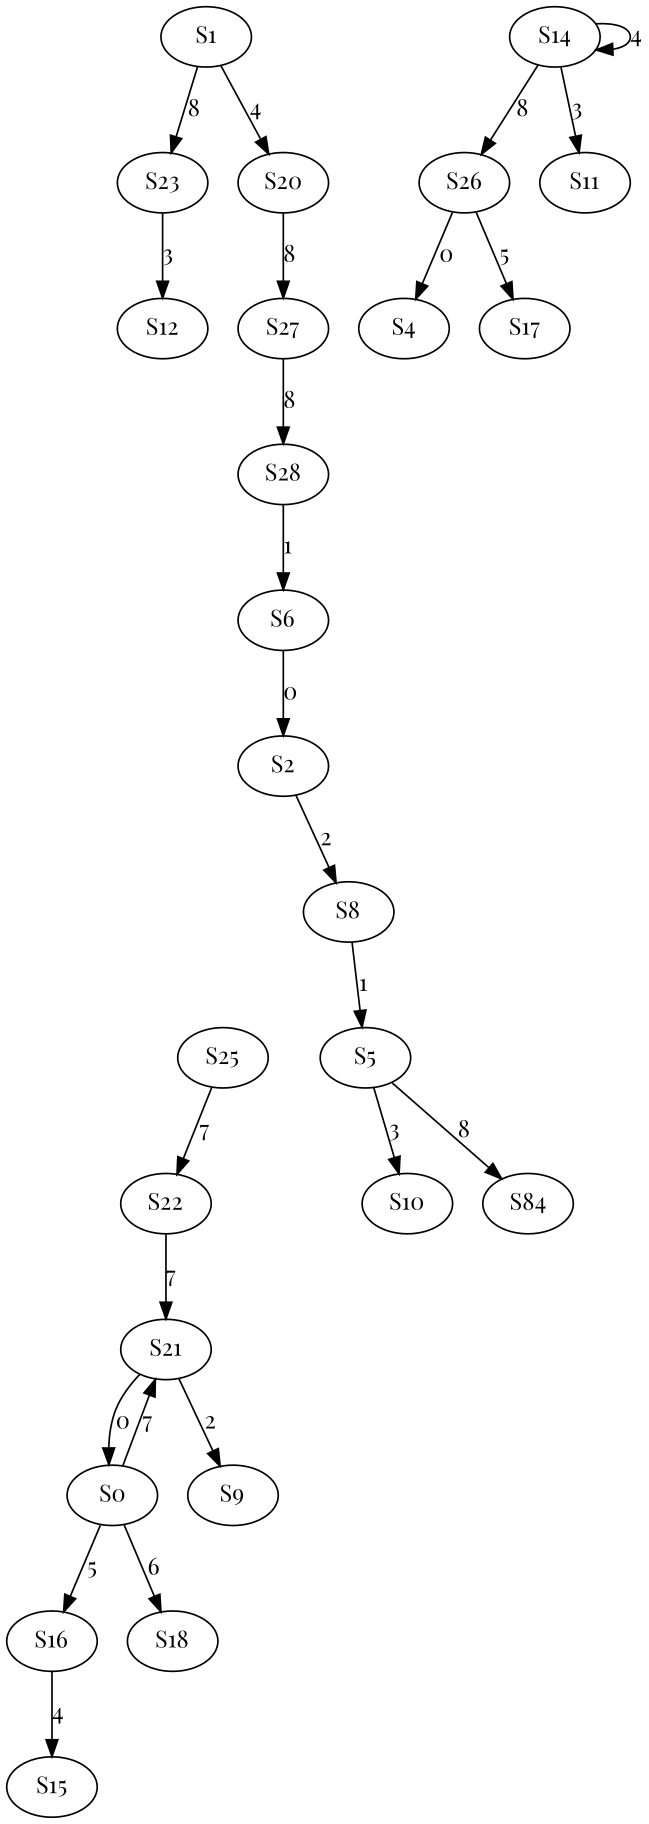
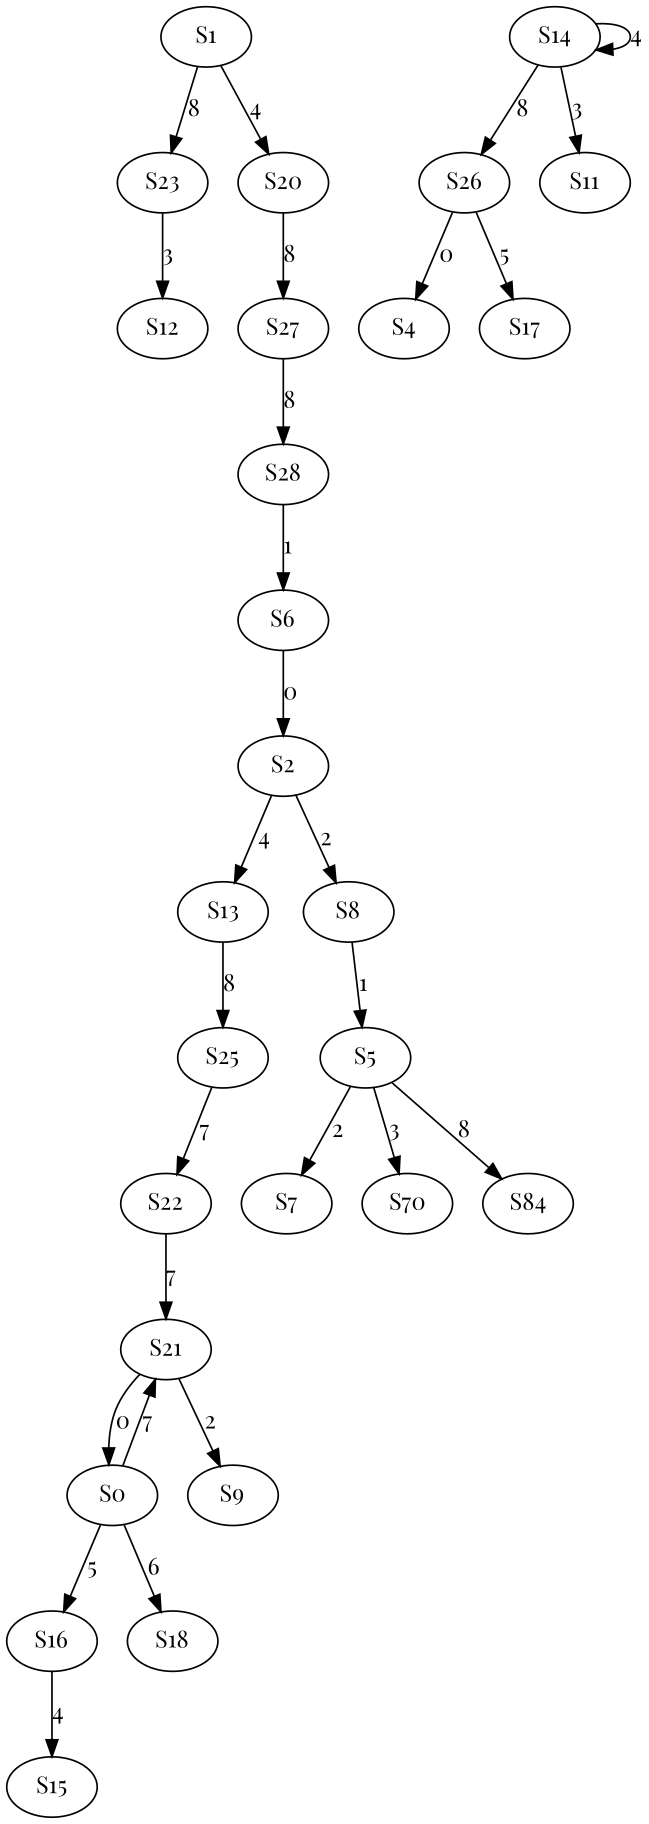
node "S13": added
node "S7": added
node "S10": label "S10" -> "S70"
